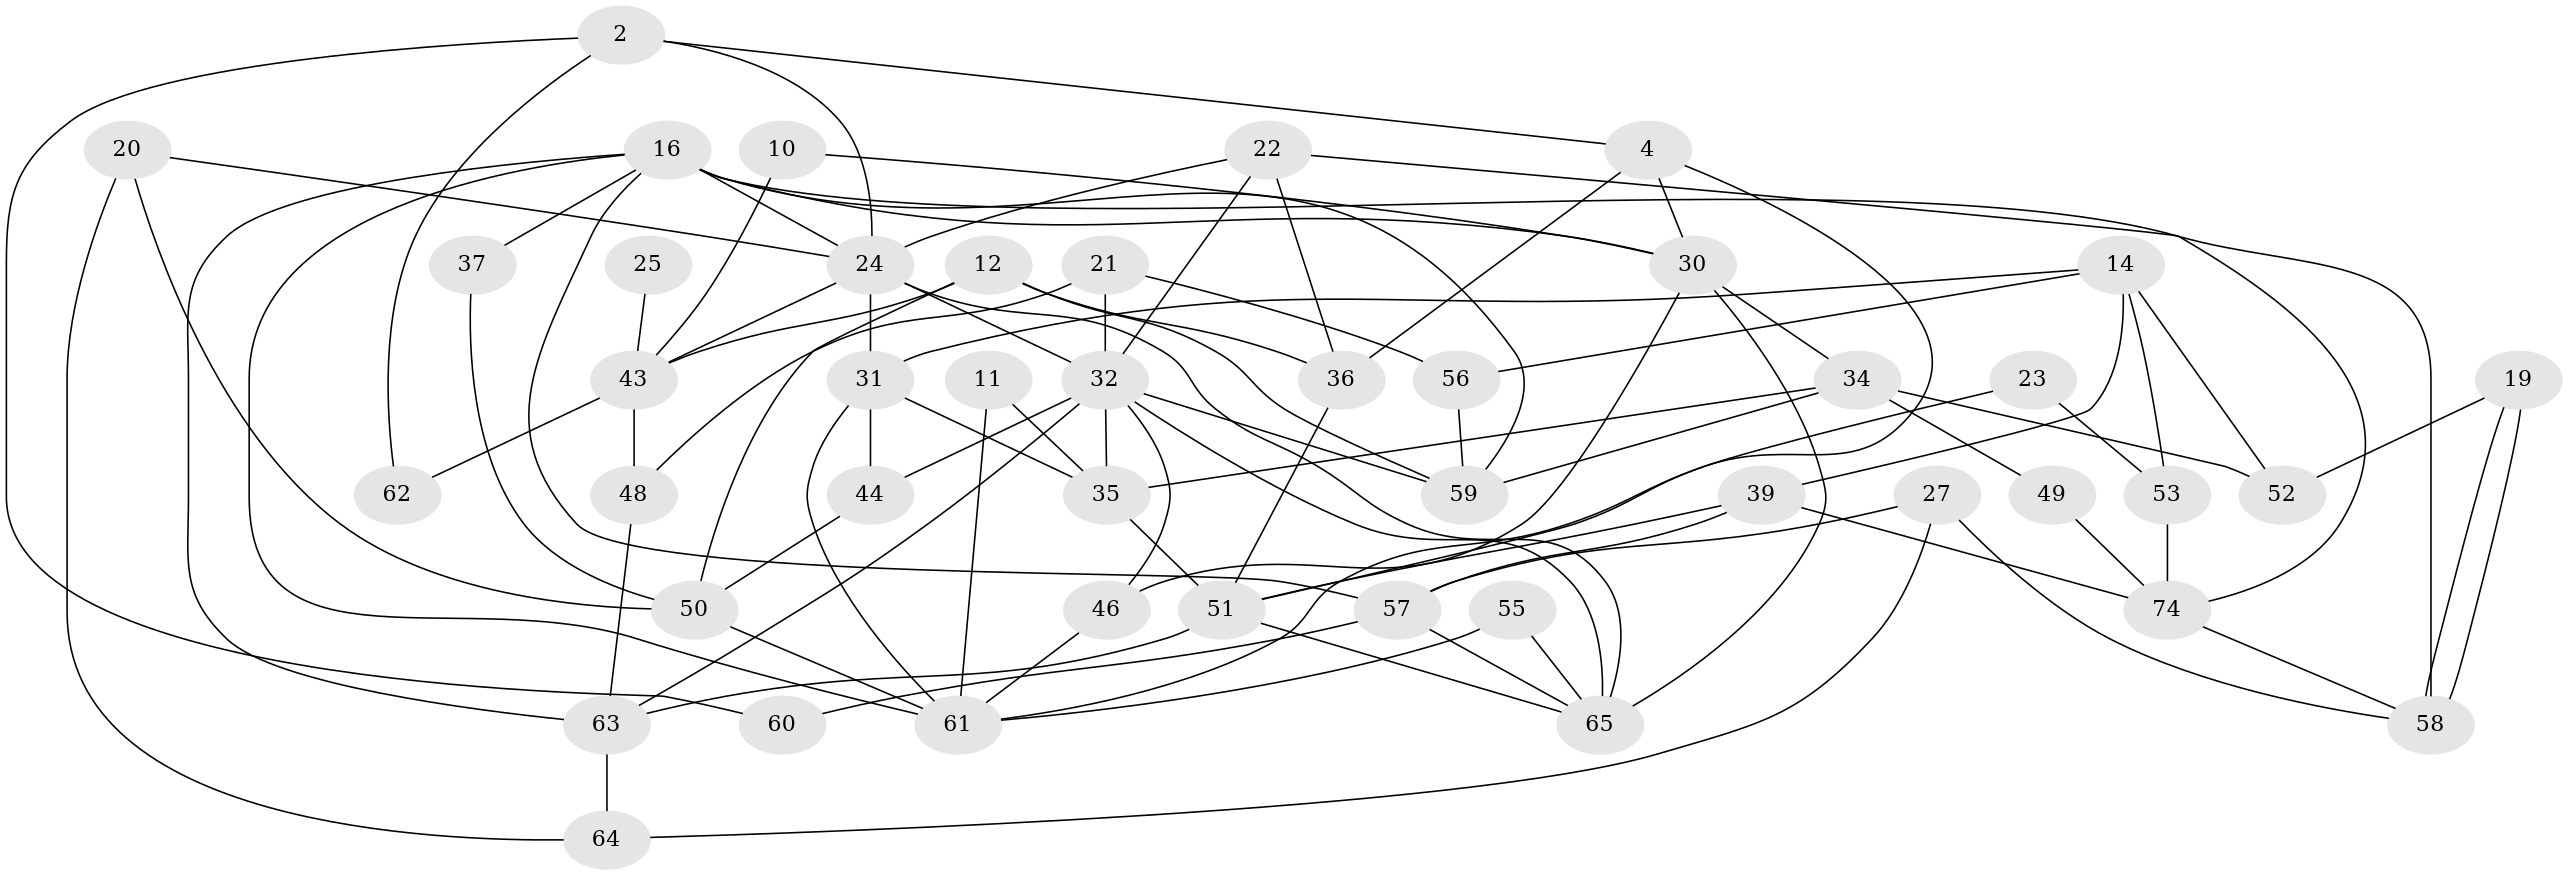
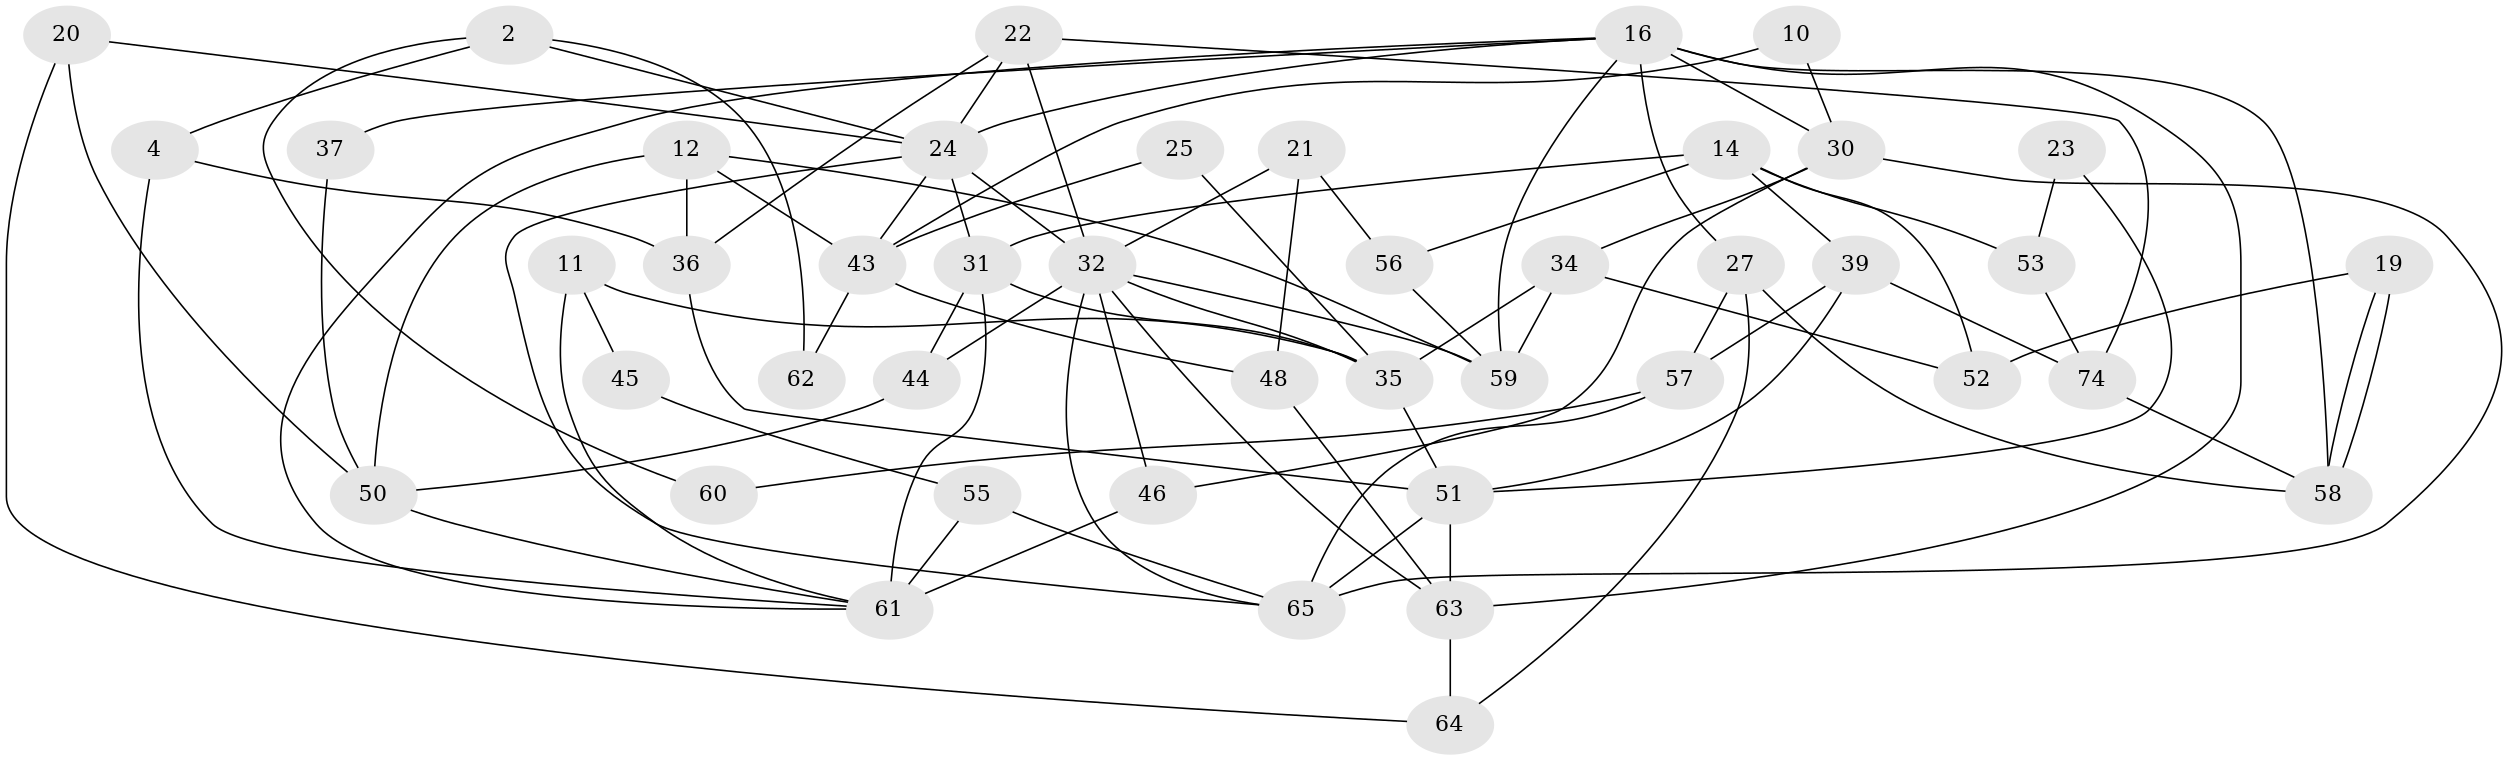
edge "4" -- "30": removed
edge "25" -- "35": added
node "45": added
node "49": removed
edge "16" -- "57": now "16" -- "27"
